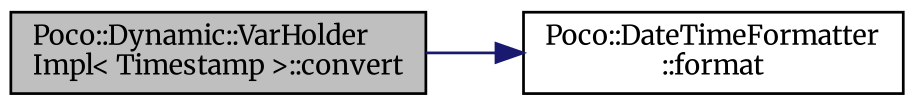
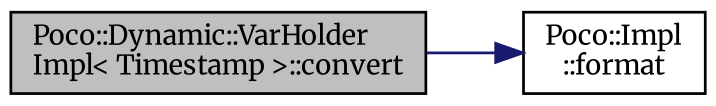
node "Poco::DateTimeFormatter ::format": label "Poco::DateTimeFormatter ::format" -> "Poco::Impl ::format"
